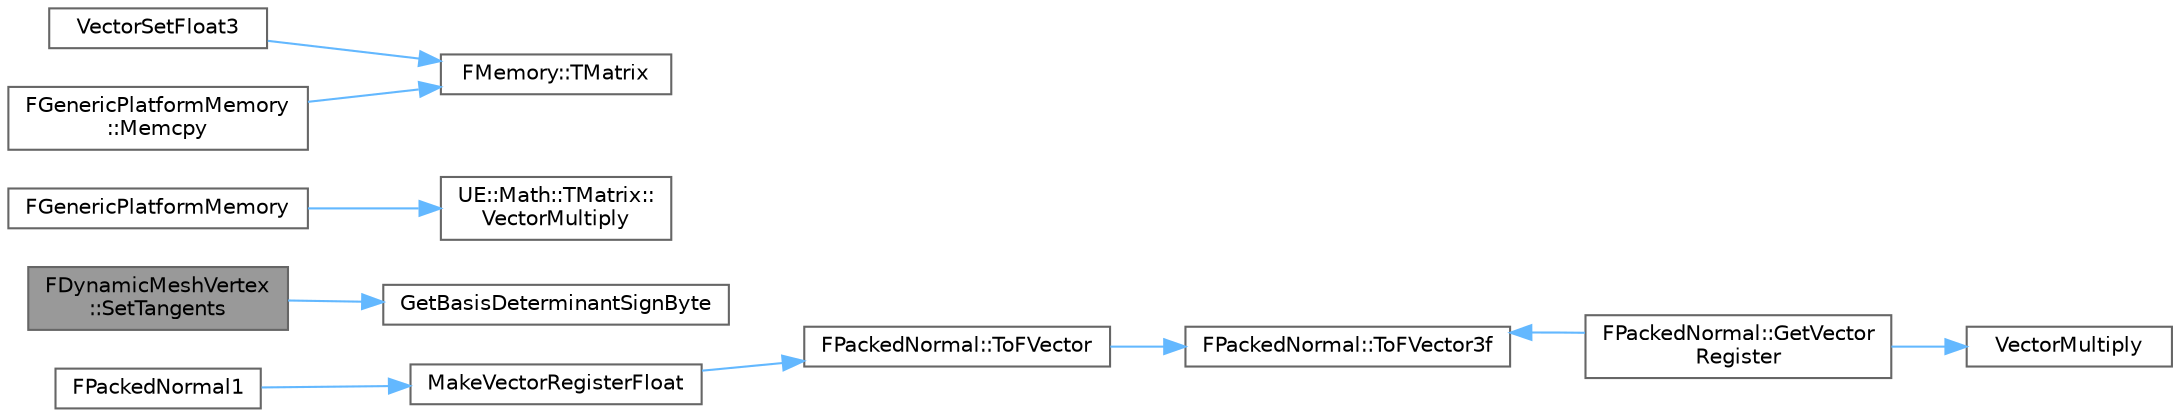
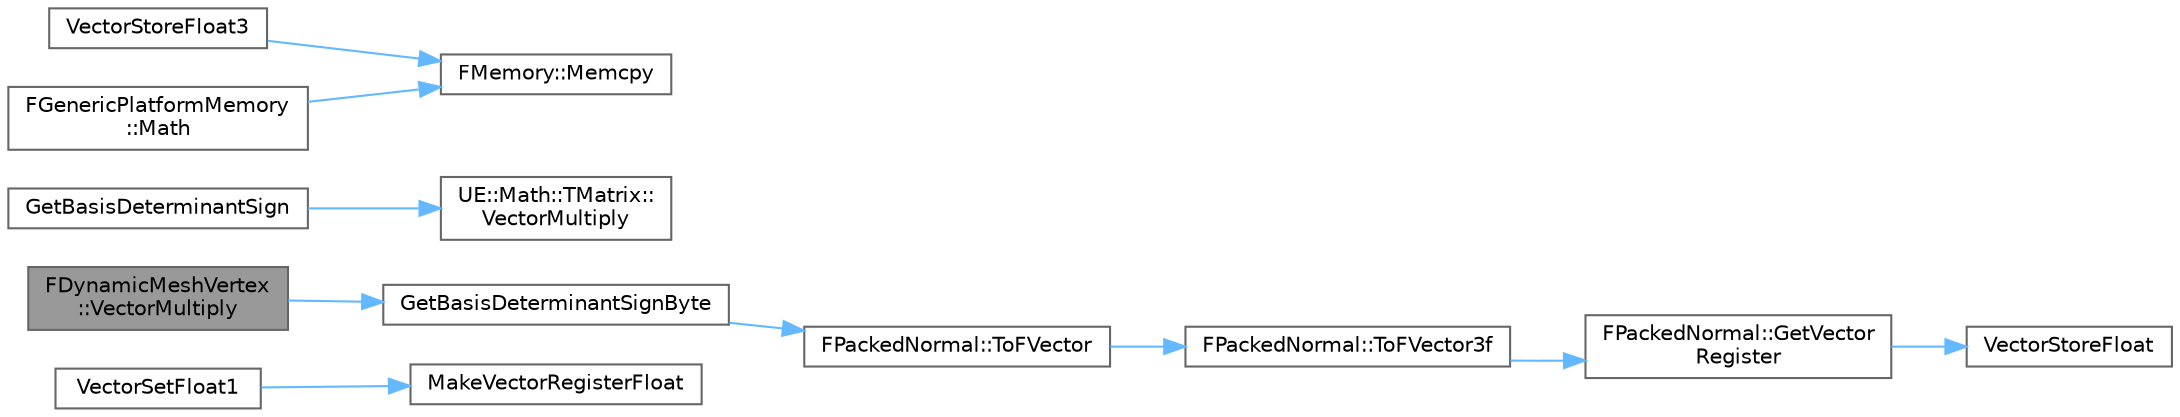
node "VectorSetFloat3": label "VectorSetFloat3" -> "VectorStoreFloat3"
node "FMemory::TMatrix": label "FMemory::TMatrix" -> "FMemory::Memcpy"
node "FGenericPlatformMemory ::Memcpy": label "FGenericPlatformMemory ::Memcpy" -> "FGenericPlatformMemory ::Math"
node "FGenericPlatformMemory": label "FGenericPlatformMemory" -> "GetBasisDeterminantSign"
node "FDynamicMeshVertex ::SetTangents": label "FDynamicMeshVertex ::SetTangents" -> "FDynamicMeshVertex ::VectorMultiply"
edge "FPackedNormal::GetVector Register" -> "FPackedNormal::ToFVector3f": reversed
node "VectorMultiply": label "VectorMultiply" -> "VectorStoreFloat"
edge "MakeVectorRegisterFloat" -> "FPackedNormal::ToFVector": now "GetBasisDeterminantSignByte" -> "FPackedNormal::ToFVector"
node "FPackedNormal1": label "FPackedNormal1" -> "VectorSetFloat1"
